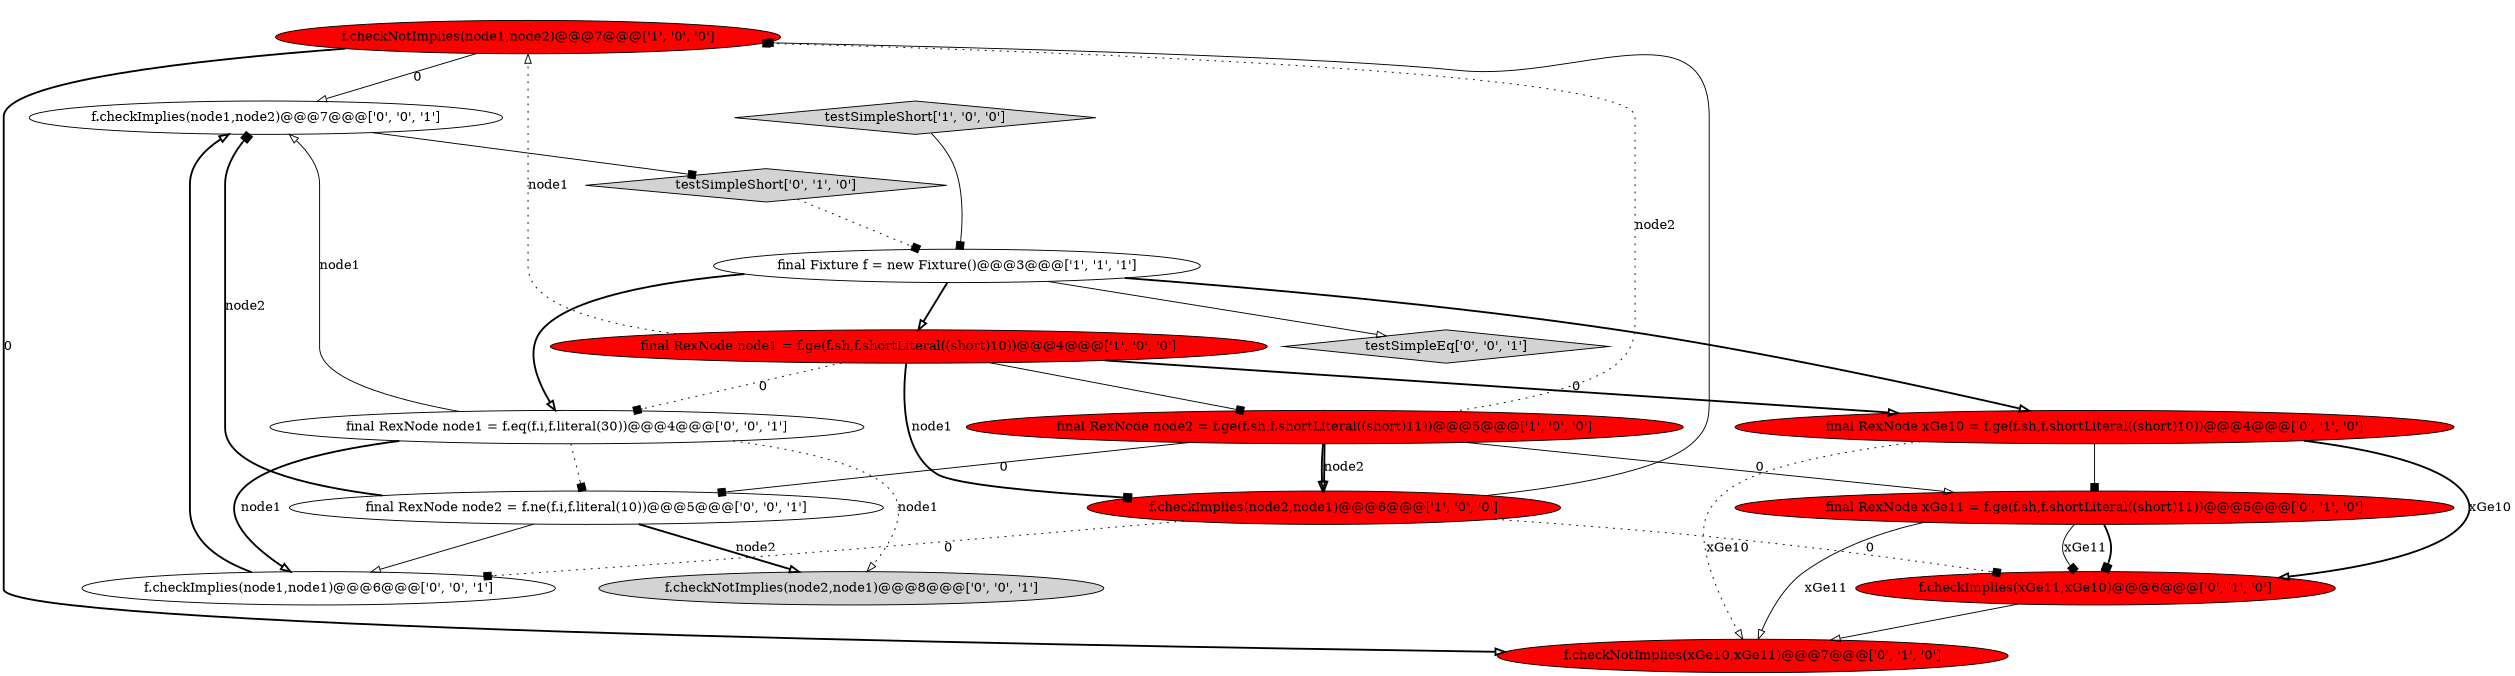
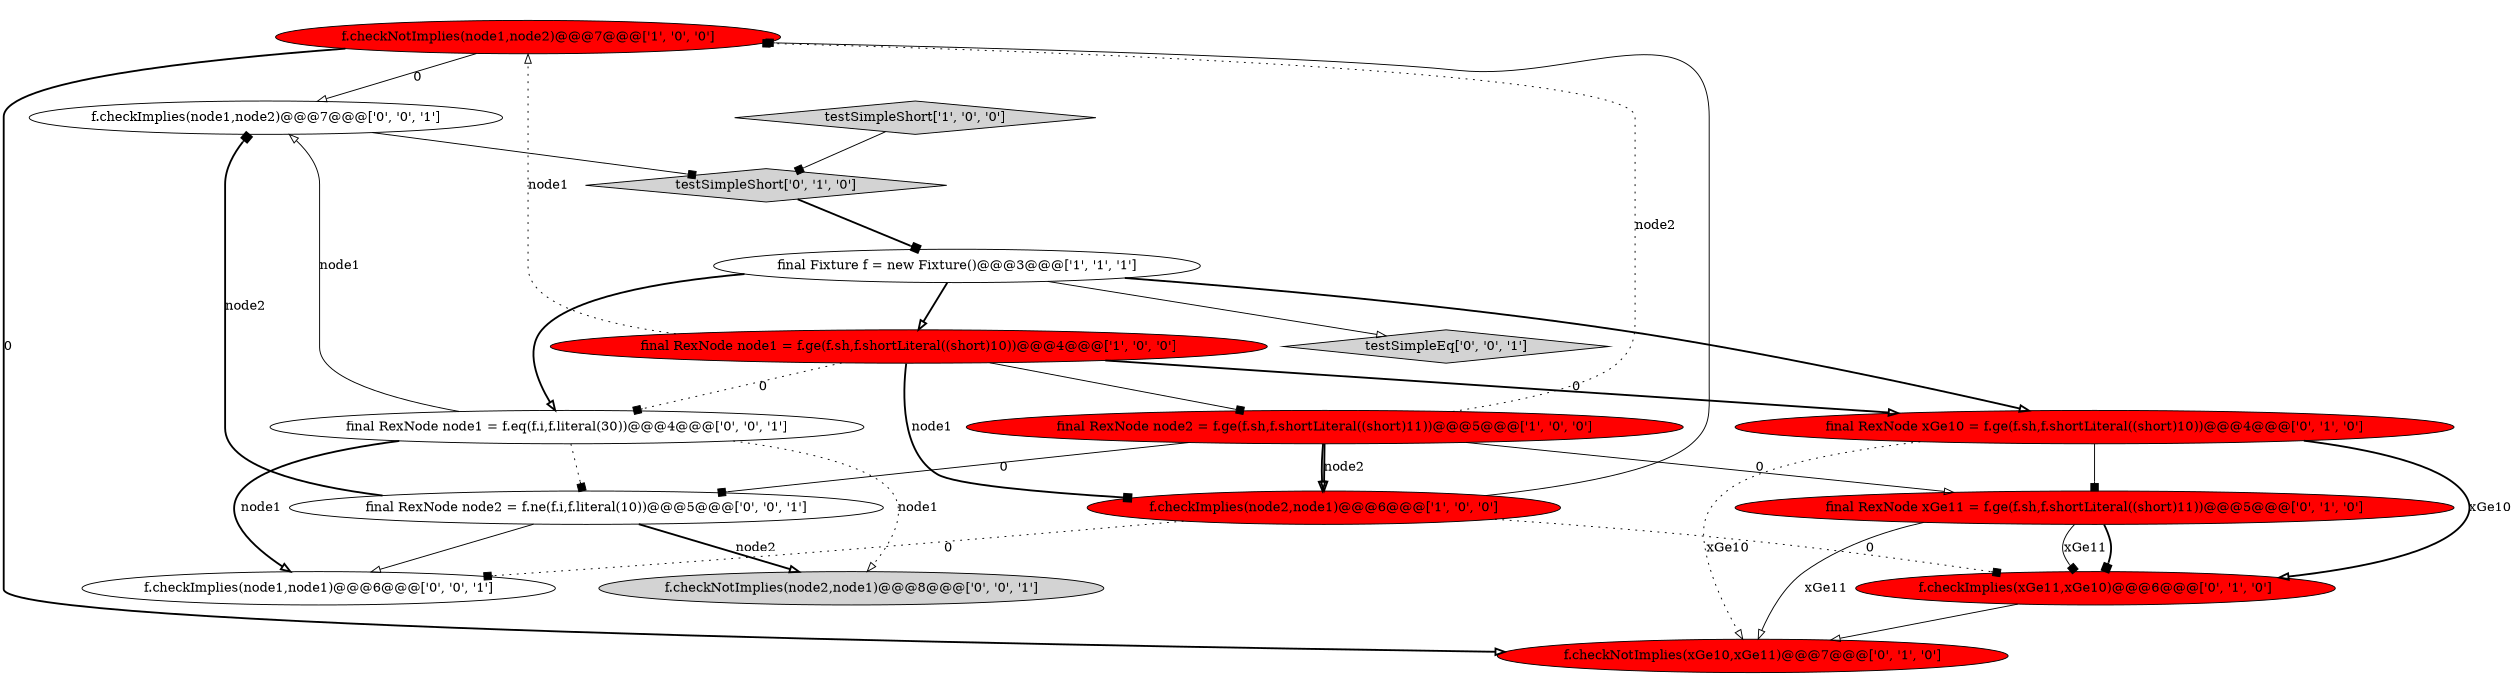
edge "testSimpleShort['1', '0', '0']" -> "final Fixture f = new Fixture()@@@3@@@['1', '1', '1']": now "testSimpleShort['1', '0', '0']" -> "testSimpleShort['0', '1', '0']"
edge "testSimpleShort['0', '1', '0']" -> "final Fixture f = new Fixture()@@@3@@@['1', '1', '1']": style dotted -> bold
edge "f.checkImplies(node1,node1)@@@6@@@['0', '0', '1']" -> "f.checkImplies(node1,node2)@@@7@@@['0', '0', '1']": removed
